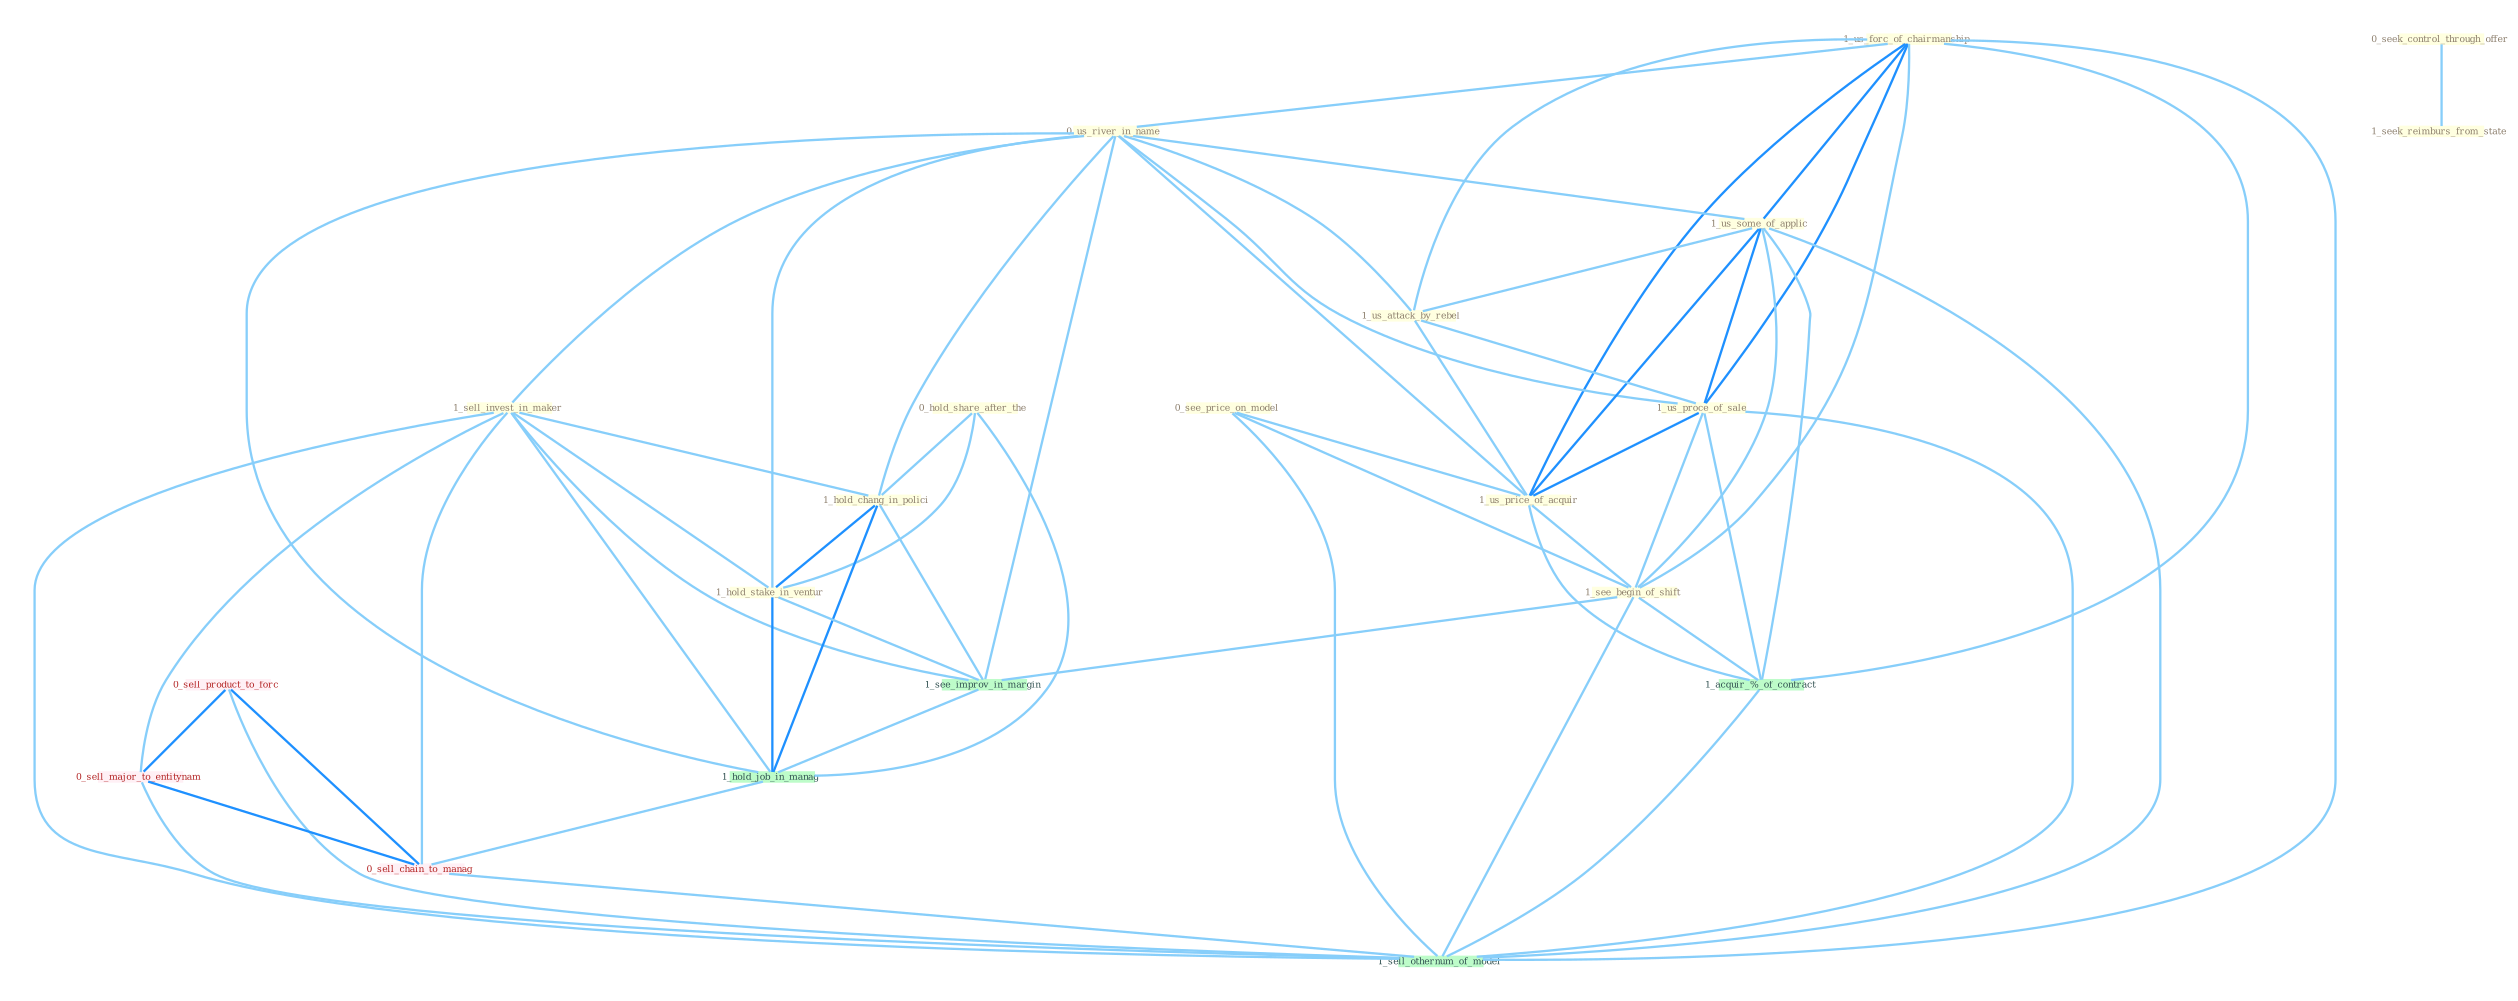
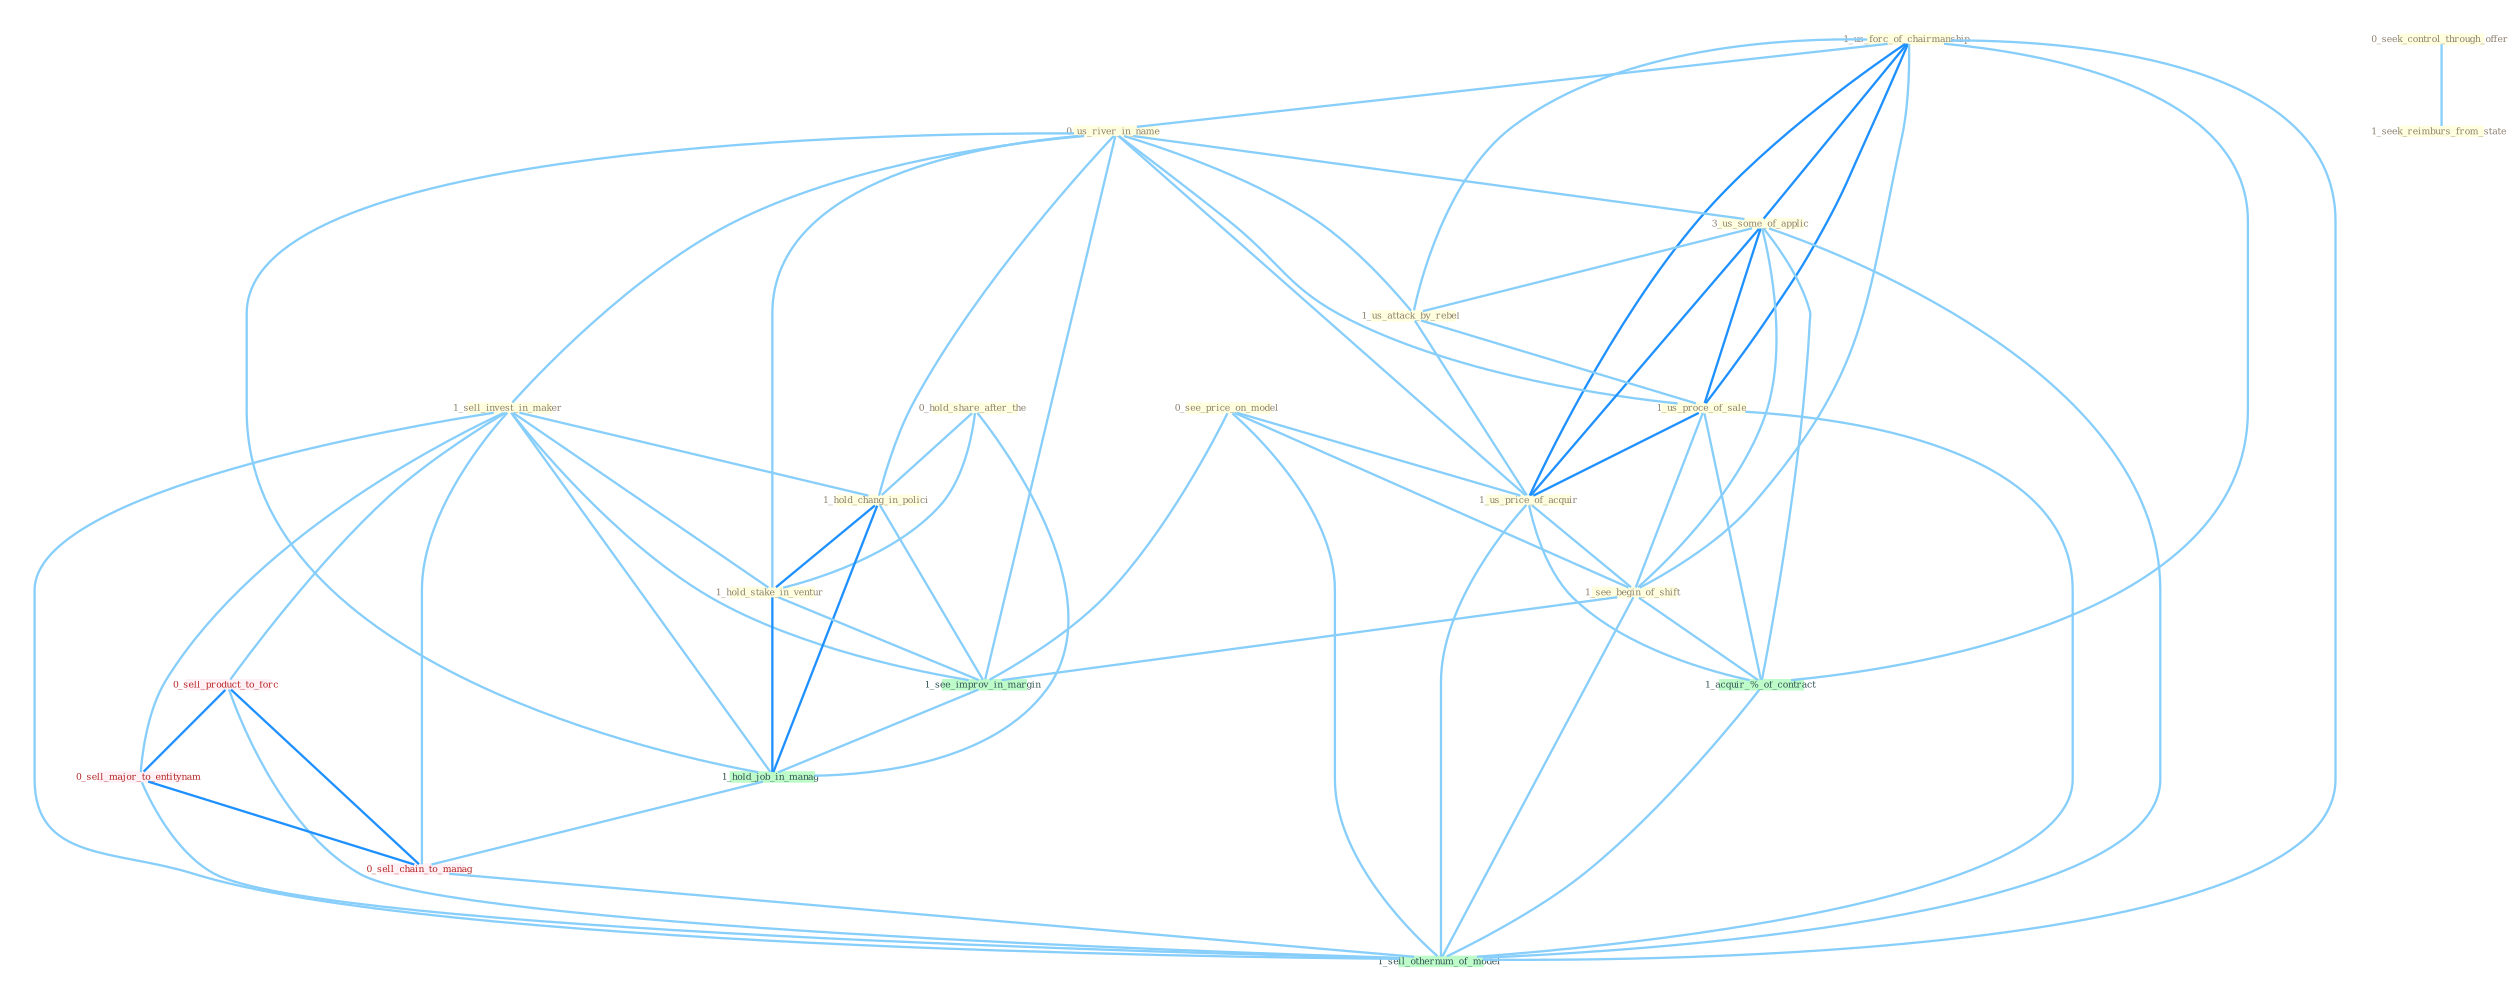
node "1_us_some_of_applic": label "1_us_some_of_applic" -> "3_us_some_of_applic"
edge "1_sell_invest_in_maker" -- "0_sell_product_to_forc": added
edge "0_see_price_on_model" -- "1_see_improv_in_margin": added
edge "1_us_price_of_acquir" -- "1_sell_othernum_of_model": added
